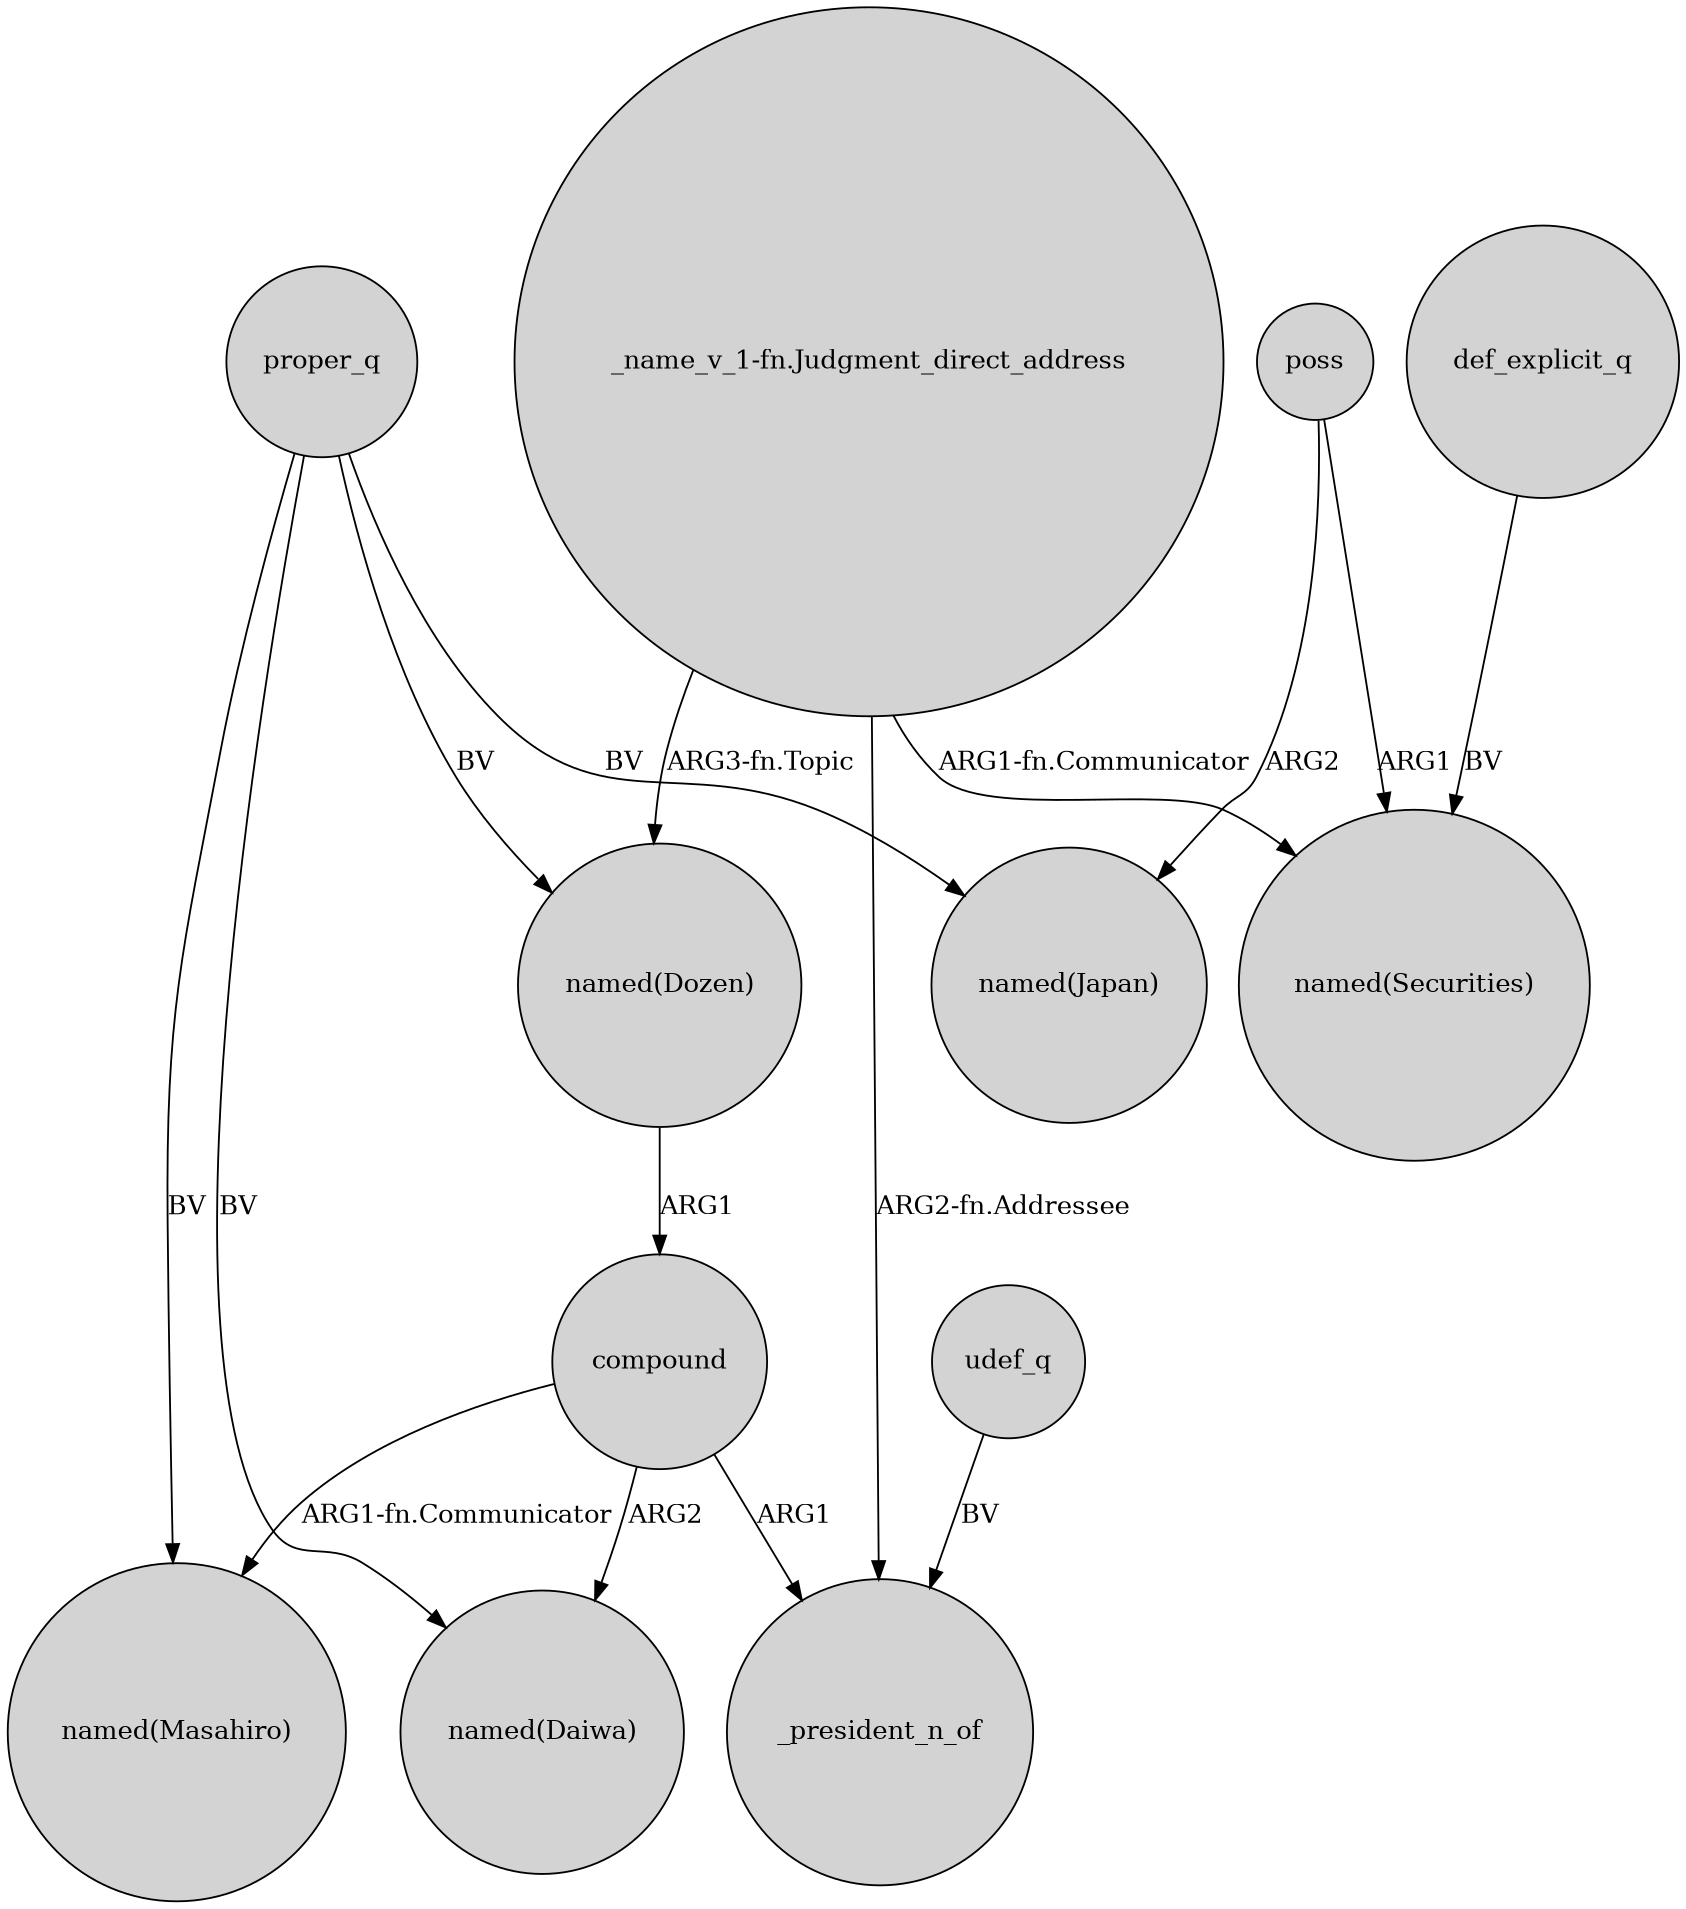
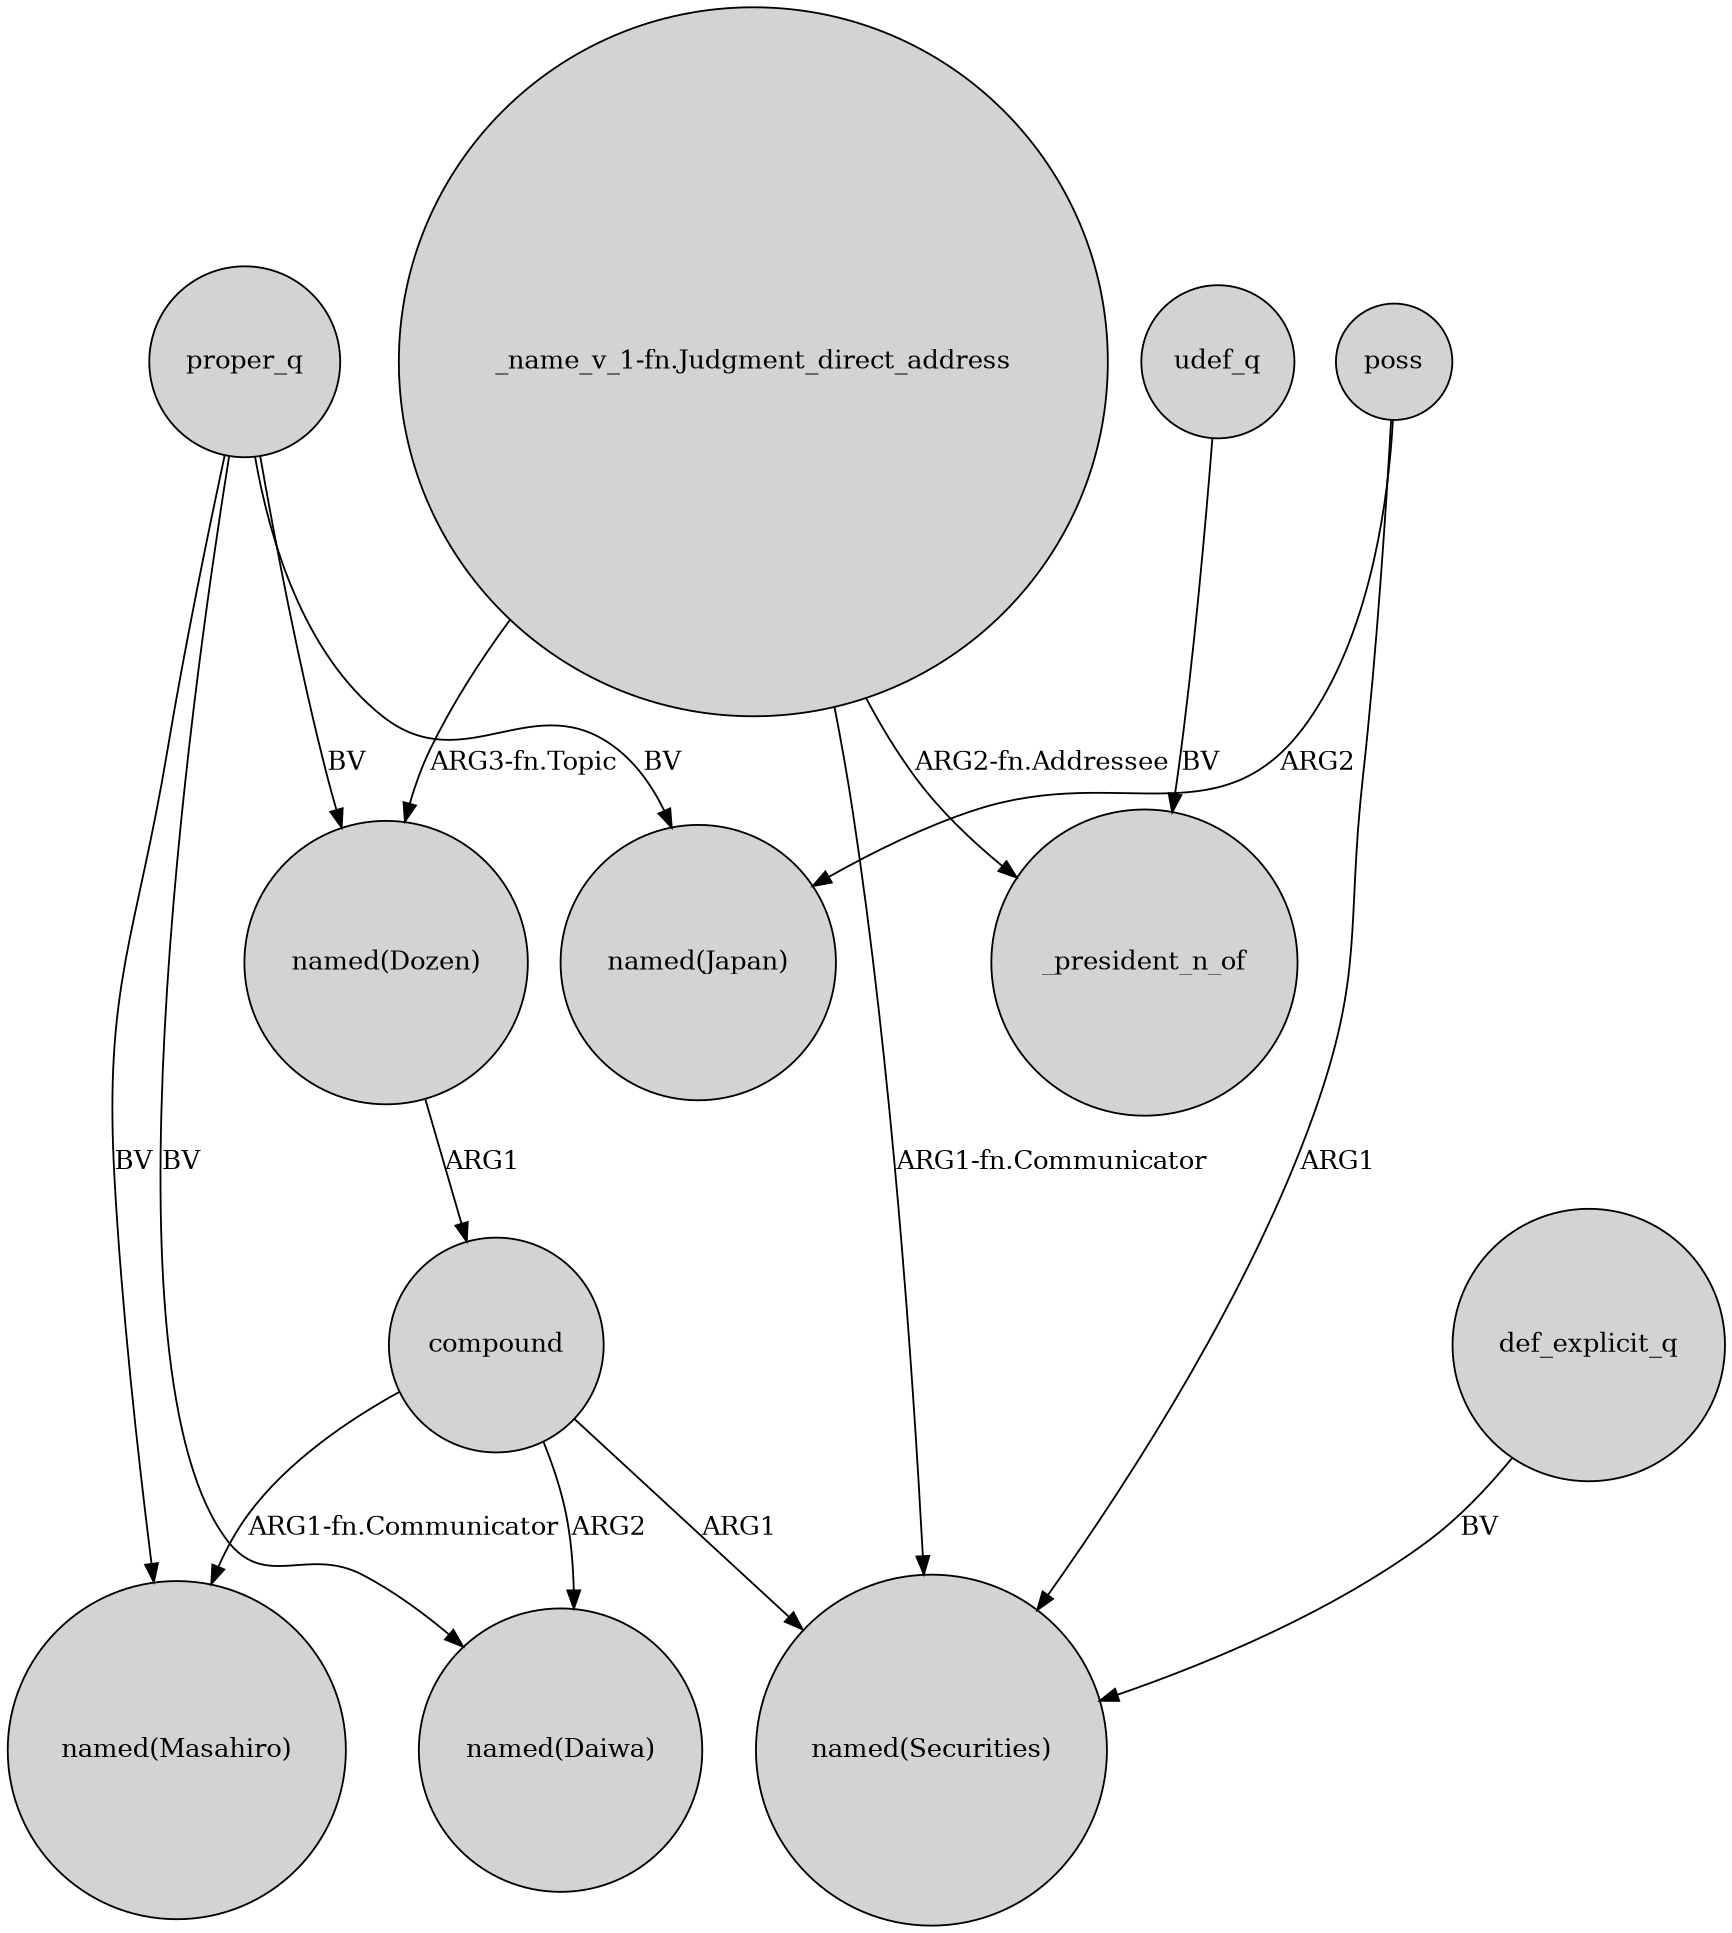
edge "compound" -> "_president_n_of": now "compound" -> "named(Securities)"
